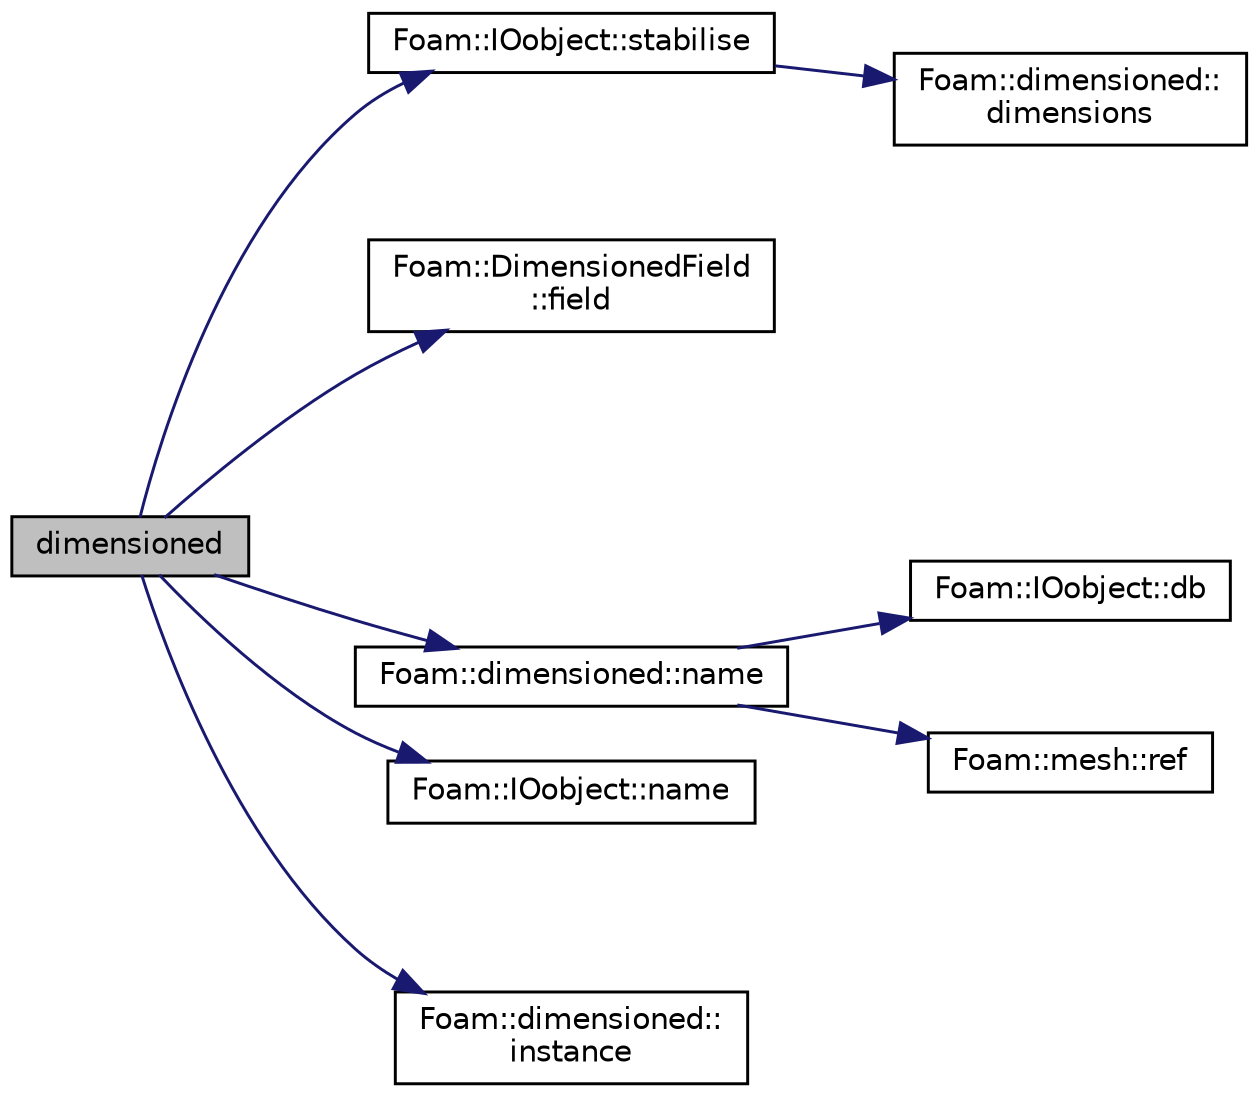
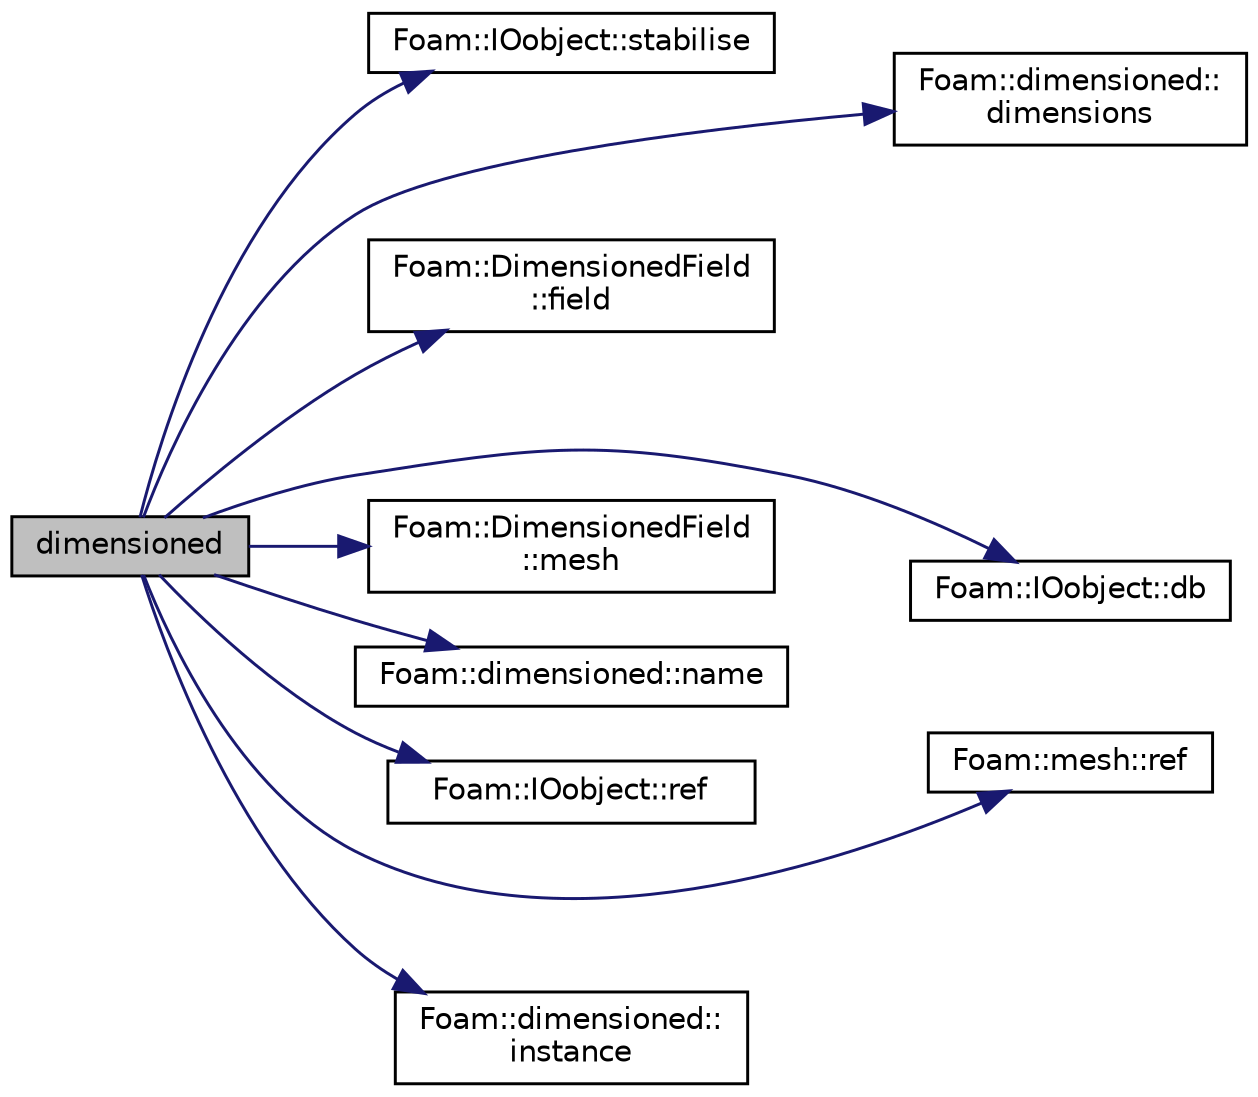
edge "Foam::IOobject::stabilise" -> "Foam::dimensioned:: dimensions": now "dimensioned" -> "Foam::dimensioned:: dimensions"
node "Foam::DimensionedField ::mesh": added
edge "Foam::dimensioned::name" -> "Foam::IOobject::db": now "dimensioned" -> "Foam::IOobject::db"
edge "Foam::dimensioned::name" -> "Foam::mesh::ref": now "dimensioned" -> "Foam::mesh::ref"
node "Foam::IOobject::name": label "Foam::IOobject::name" -> "Foam::IOobject::ref"
